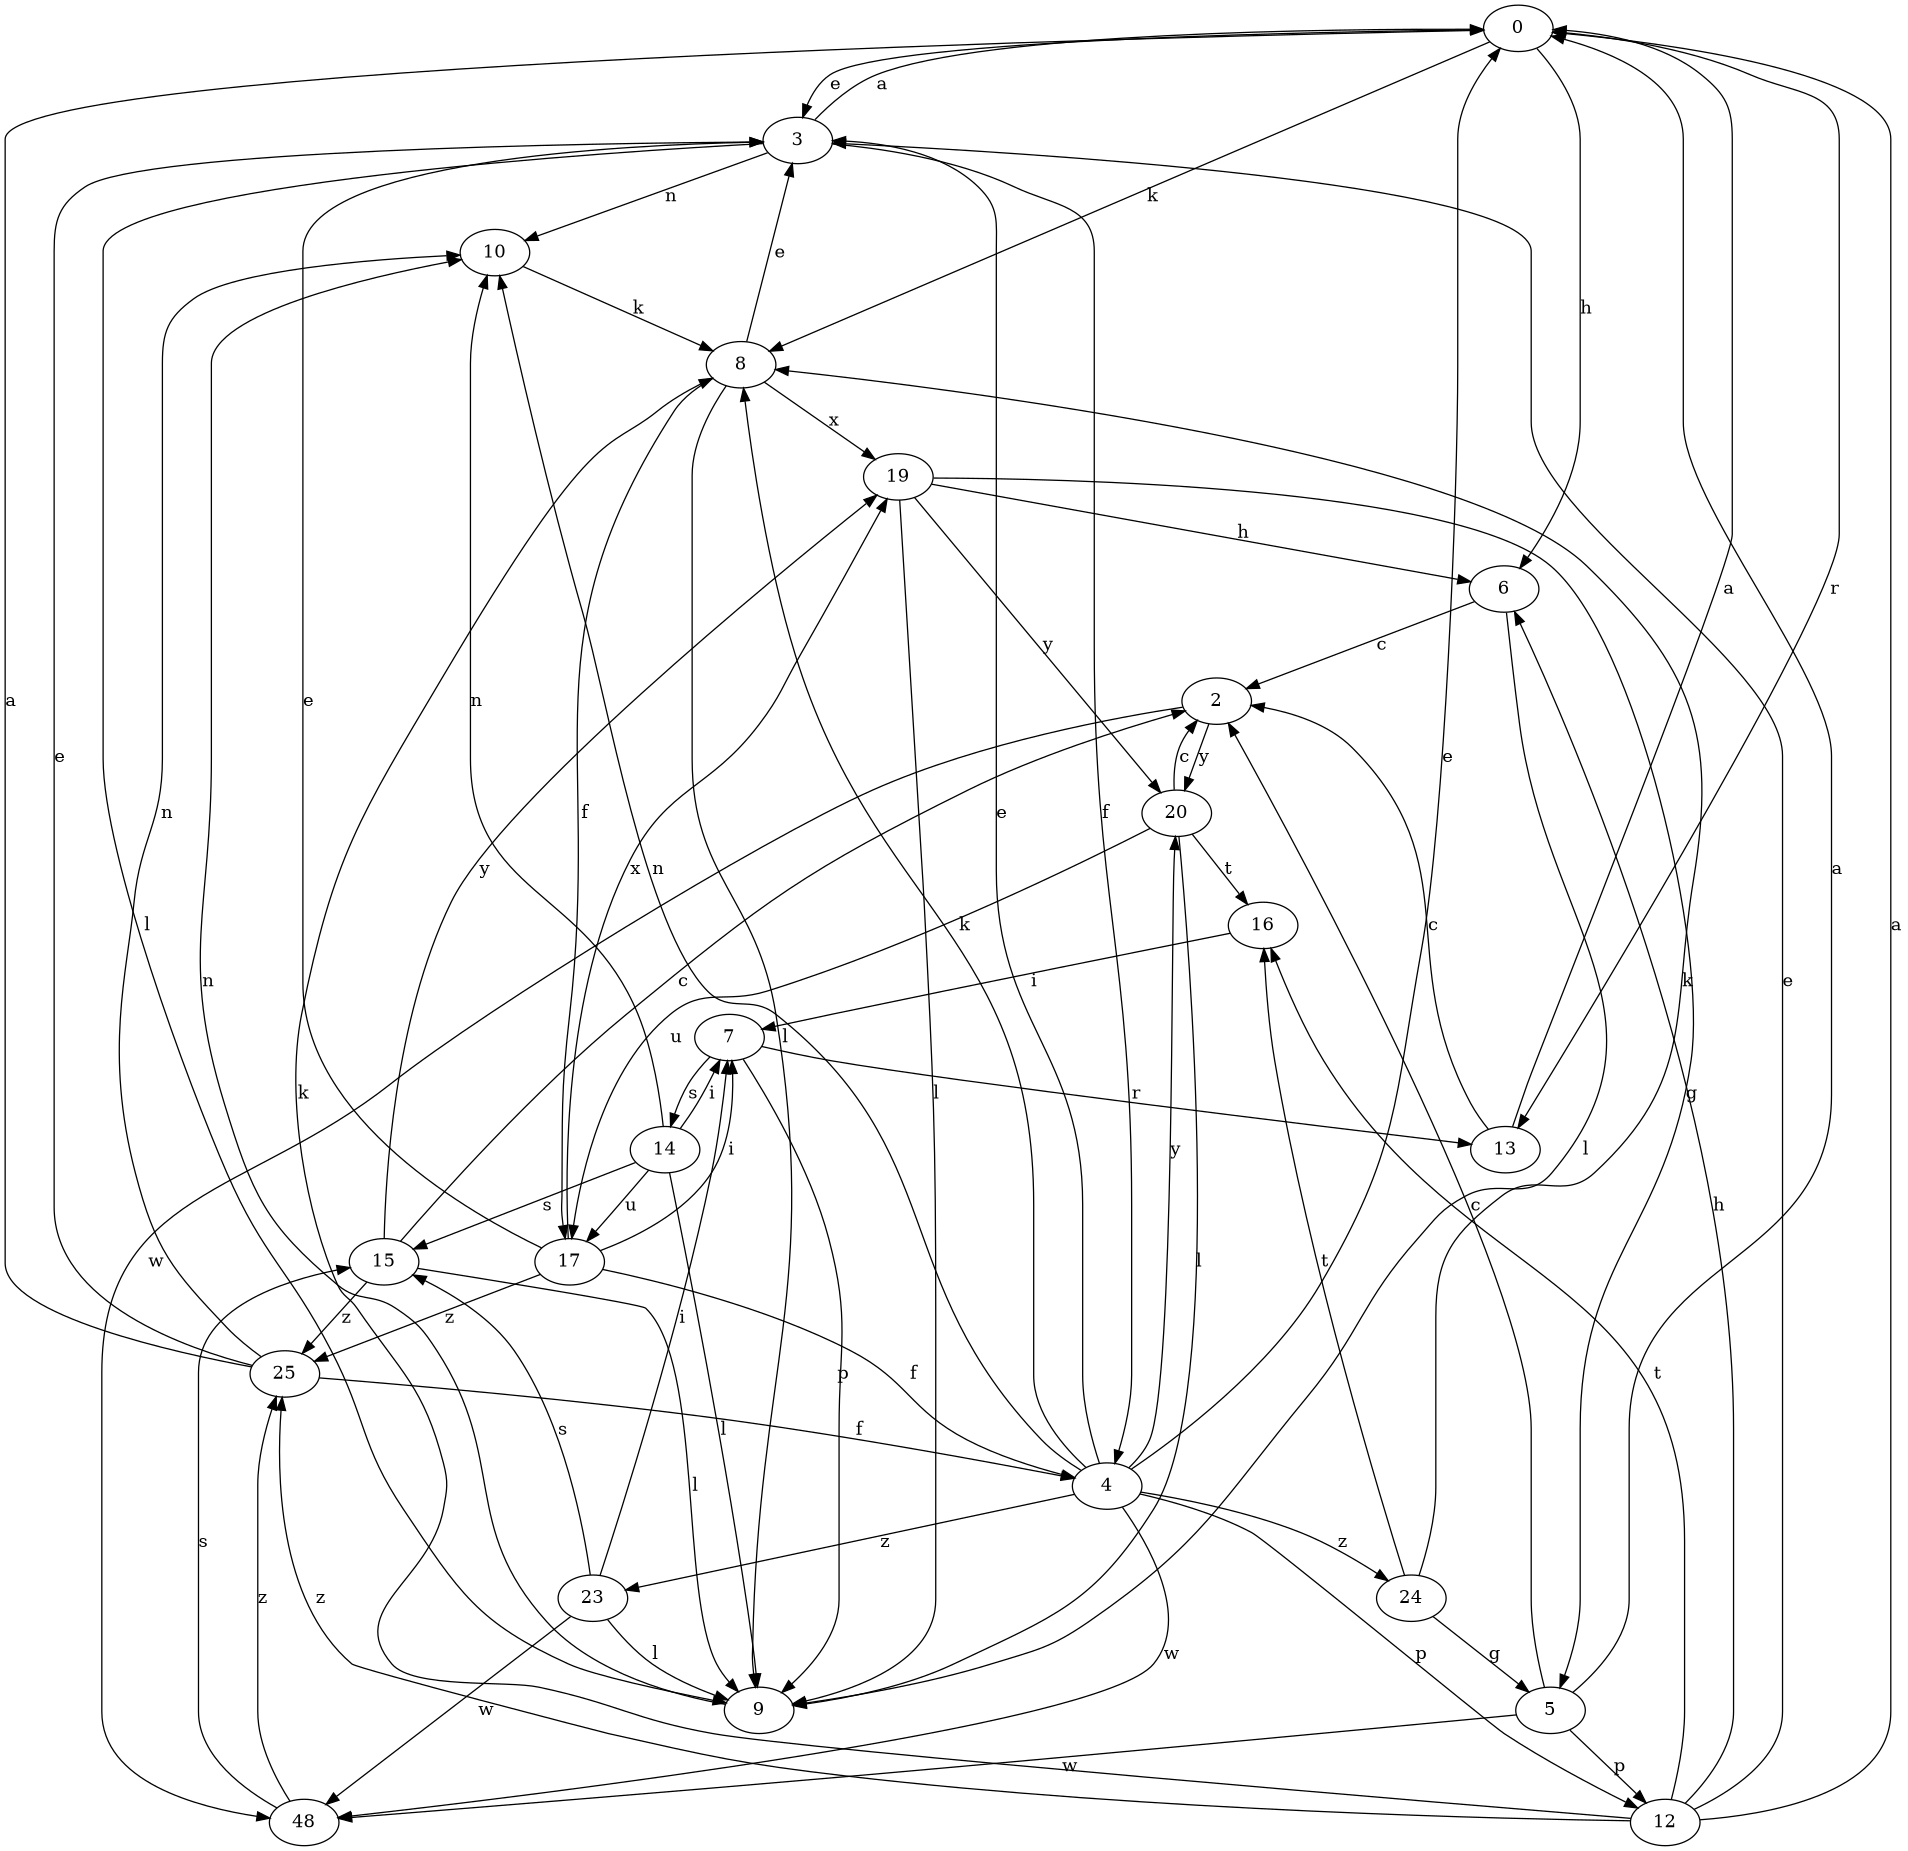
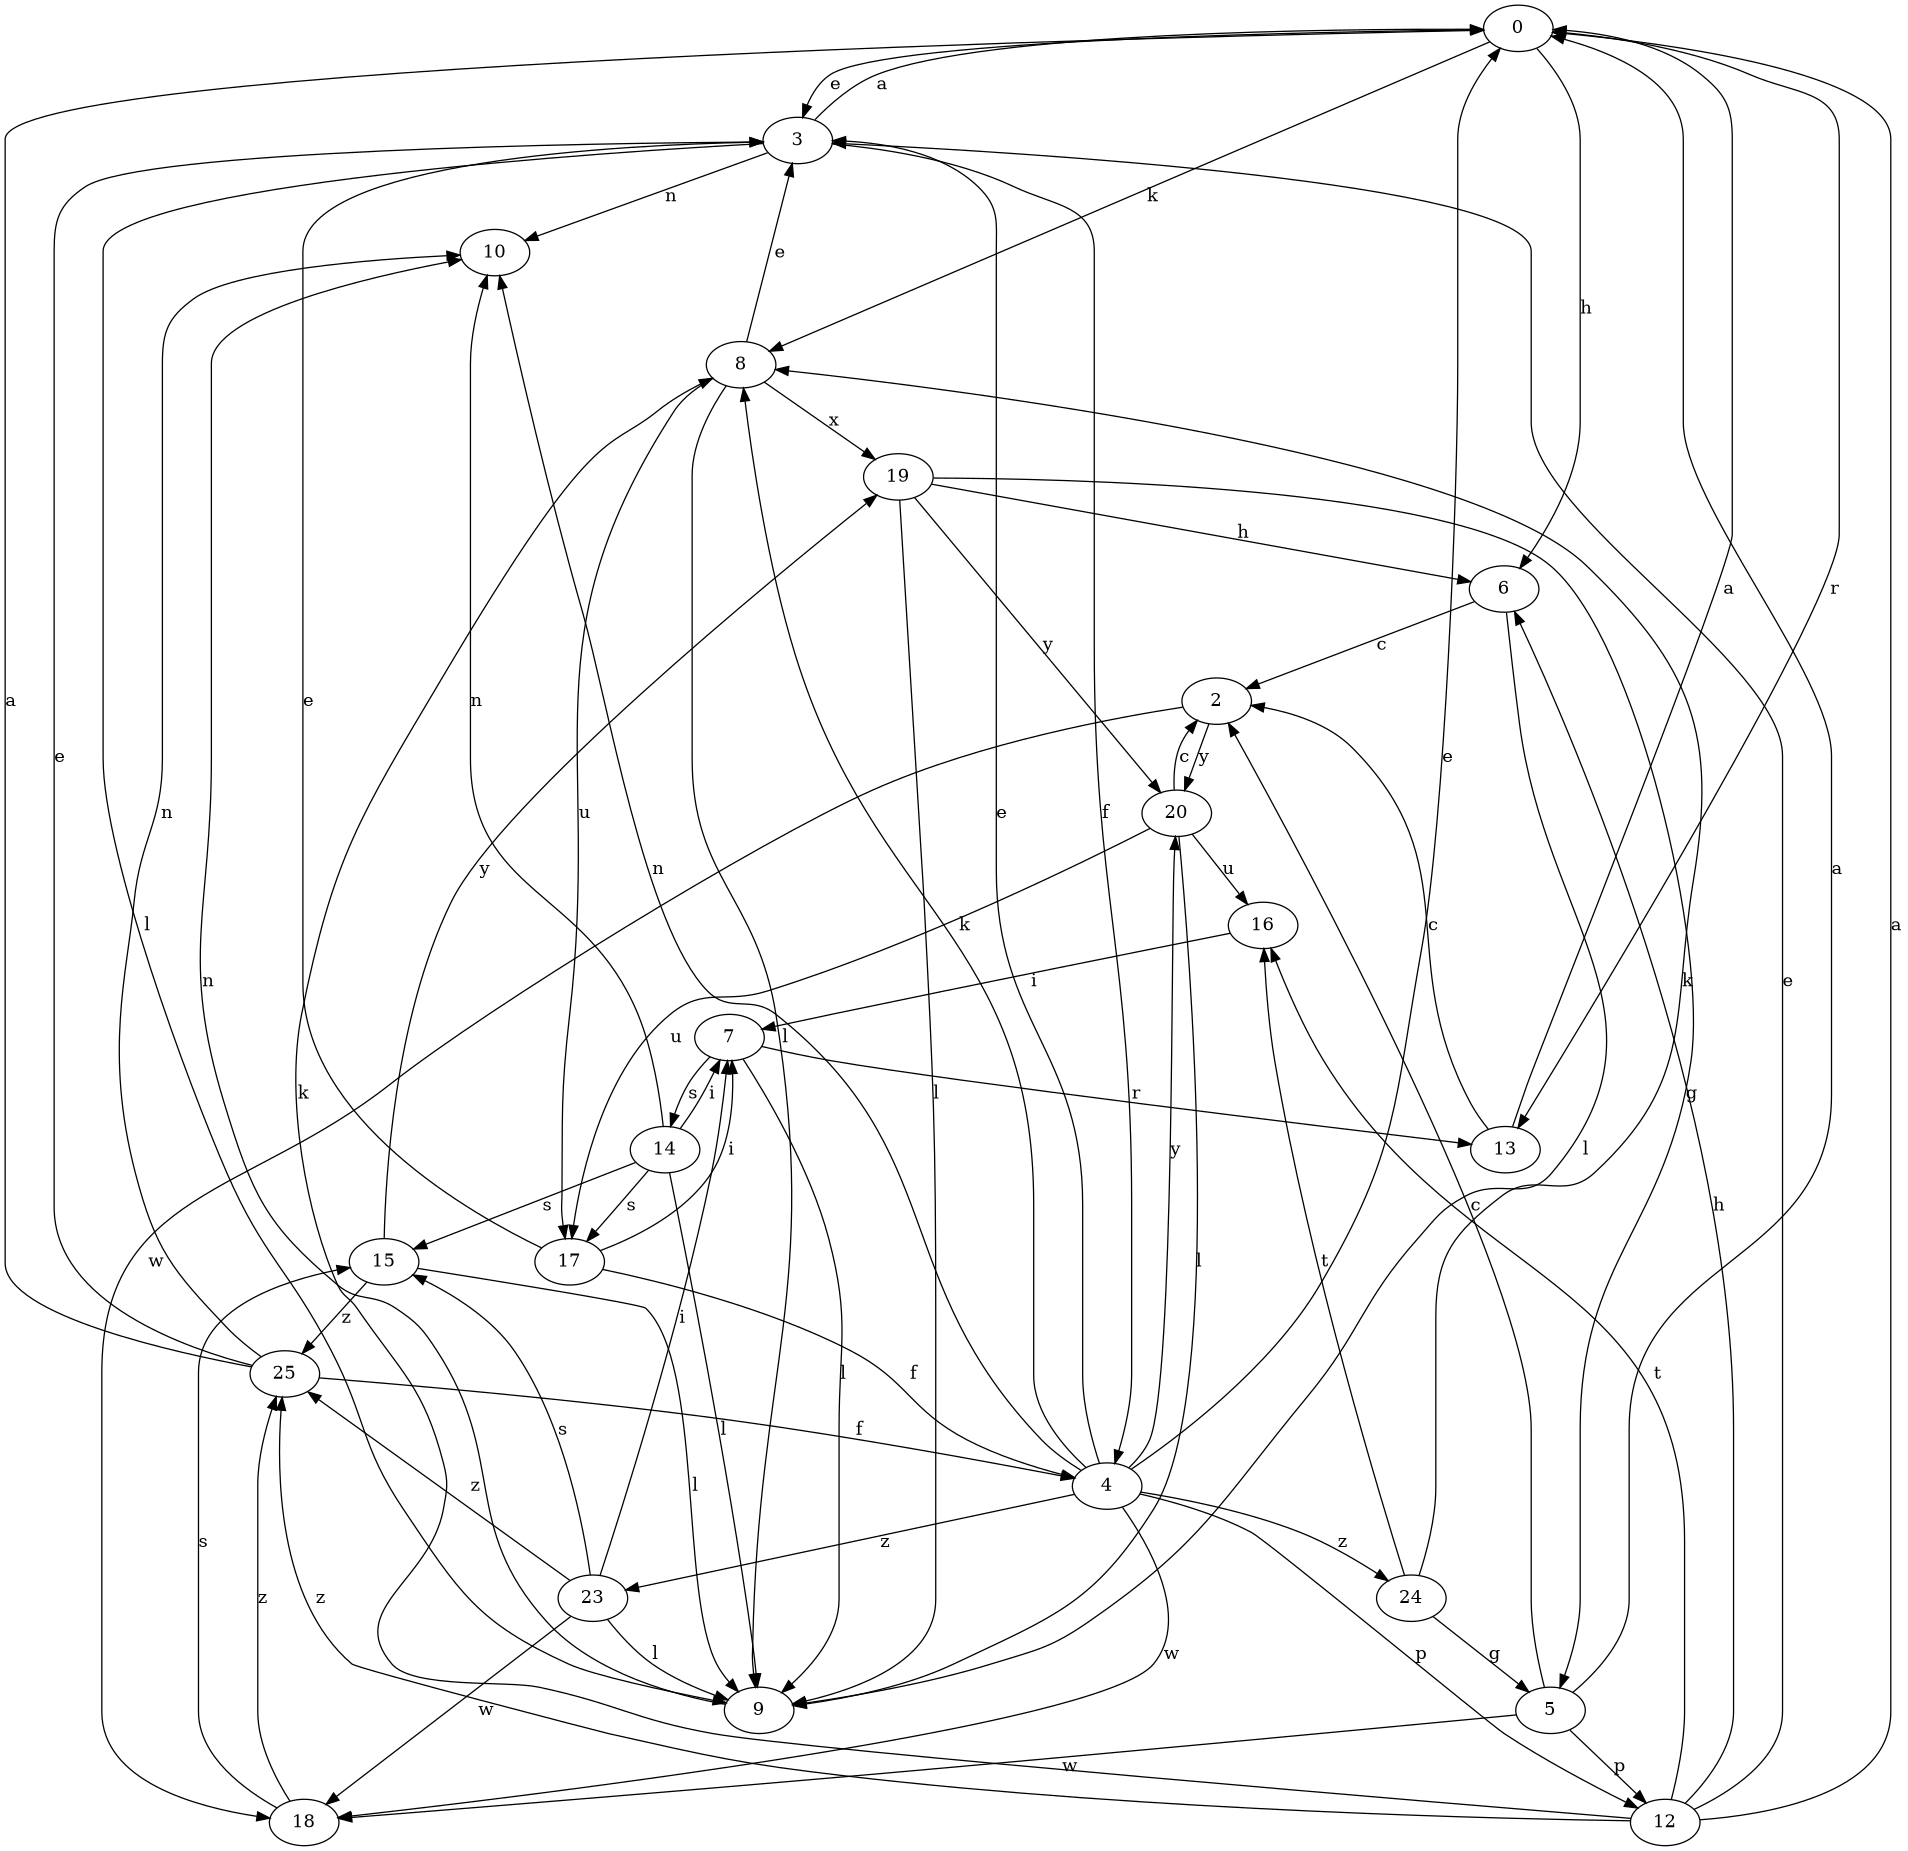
edge "10" -> "8": removed, label "k"
edge "8" -> "17": label "f" -> "u"
edge "17" -> "19": removed, label "x"
edge "20" -> "16": label "t" -> "u"
edge "15" -> "2": removed, label "c"
edge "14" -> "17": label "u" -> "s"
edge "17" -> "25": now "23" -> "25"
edge "7" -> "9": label "p" -> "l"
node "48": label "48" -> "18"
